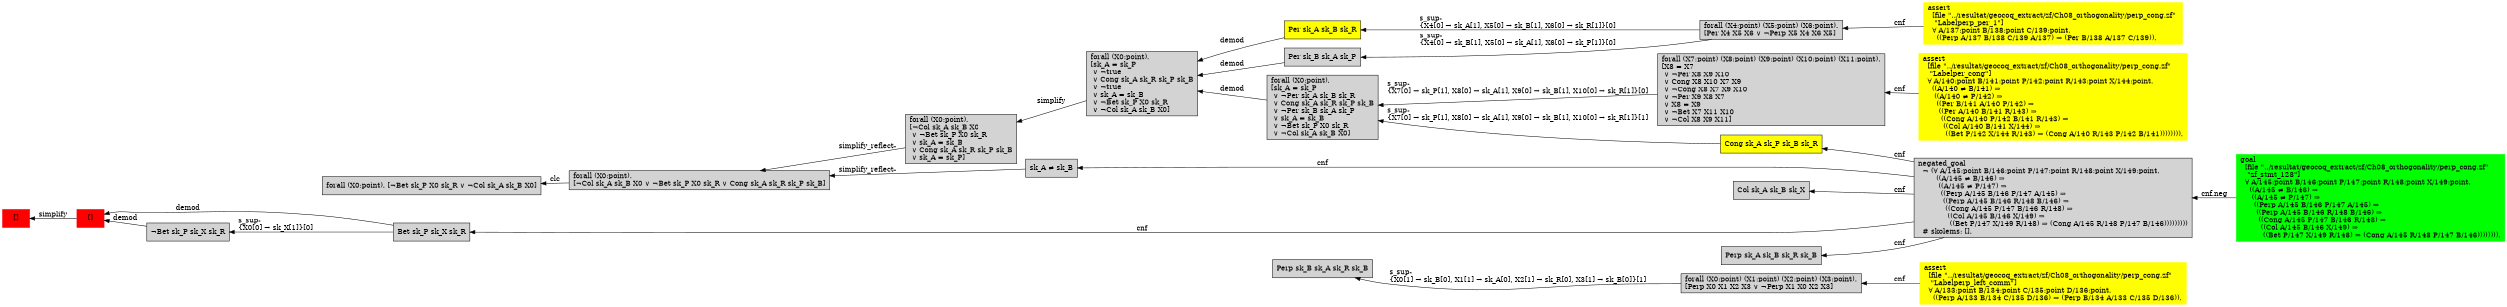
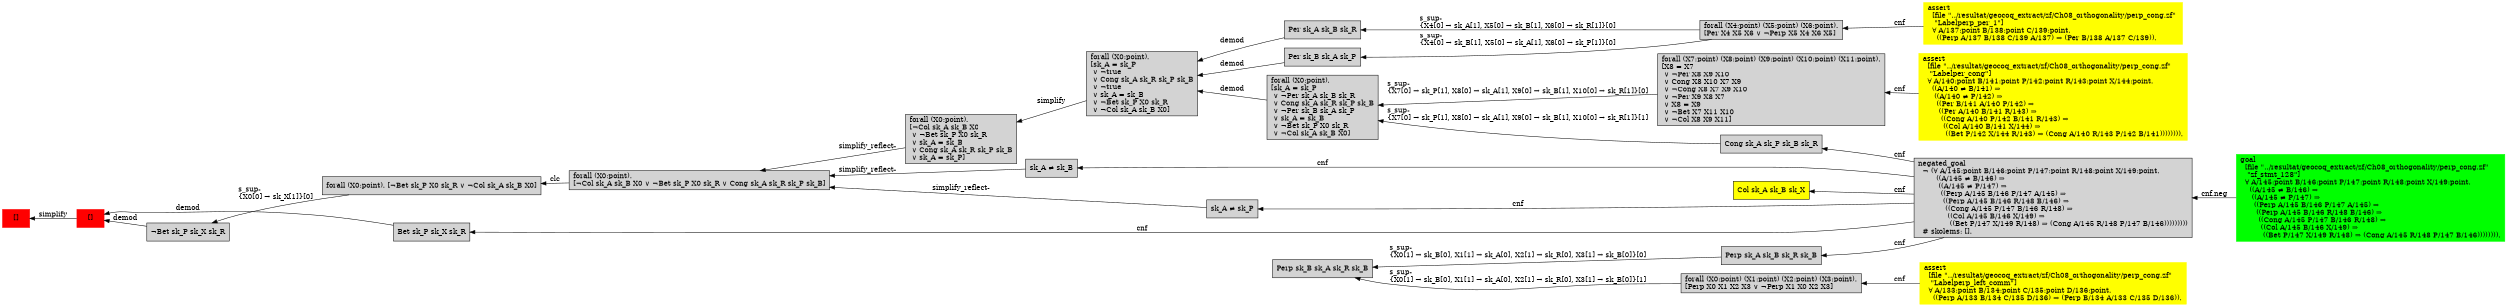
node "Per sk_A sk_B sk_R": fillcolor yellow -> lightgrey
node "Cong sk_A sk_P sk_B sk_R": fillcolor yellow -> lightgrey
node "Col sk_A sk_B sk_X": fillcolor lightgrey -> yellow
node "sk_A ≠ sk_P": added
edge "Bet sk_P sk_X sk_R" -> "¬Bet sk_P sk_X sk_R": now "forall (X0:point). [¬Bet sk_P X0 sk_R ∨ ¬Col sk_A sk_B X0]" -> "¬Bet sk_P sk_X sk_R"
edge "Perp sk_A sk_B sk_R sk_B" -> "Perp sk_B sk_A sk_R sk_B": added, label "s_sup- {X0[1] → sk_B[0], X1[1] → sk_A[0], X2[1] → sk_R[0], X3[1] → sk_B[0]}[0]"
